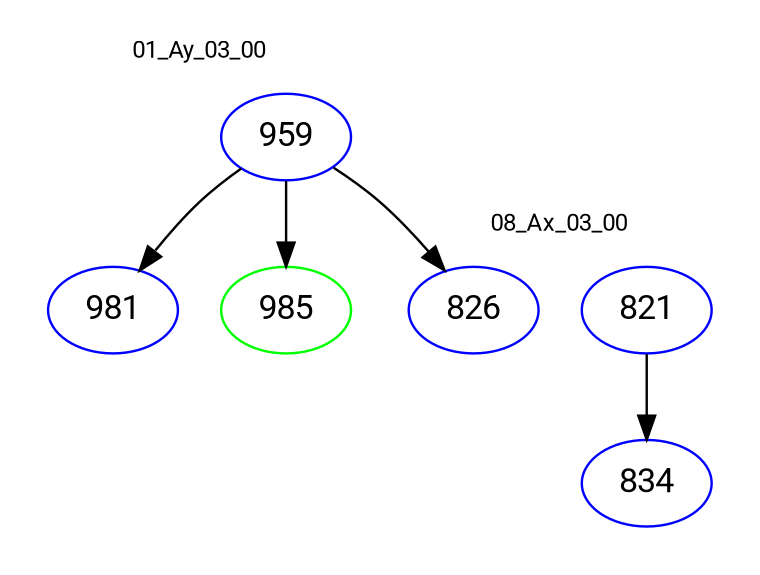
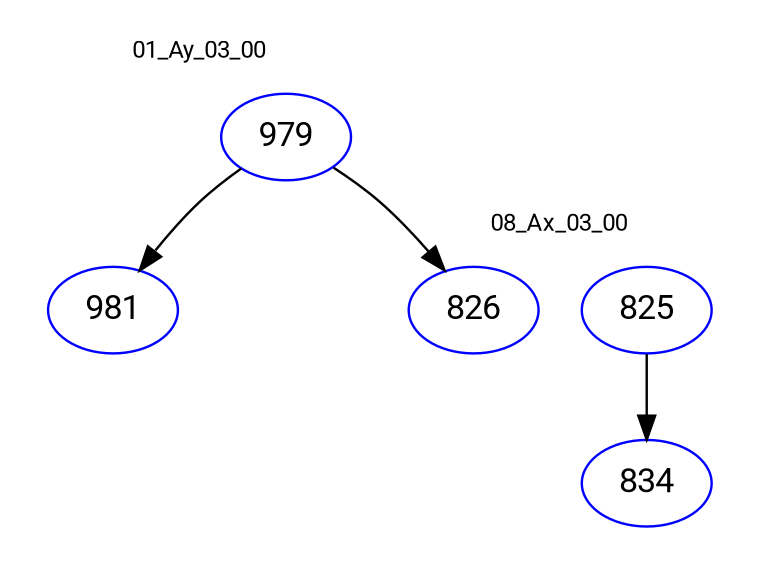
node "959": label "959" -> "979"
node "985": removed
node "821": label "821" -> "825"
